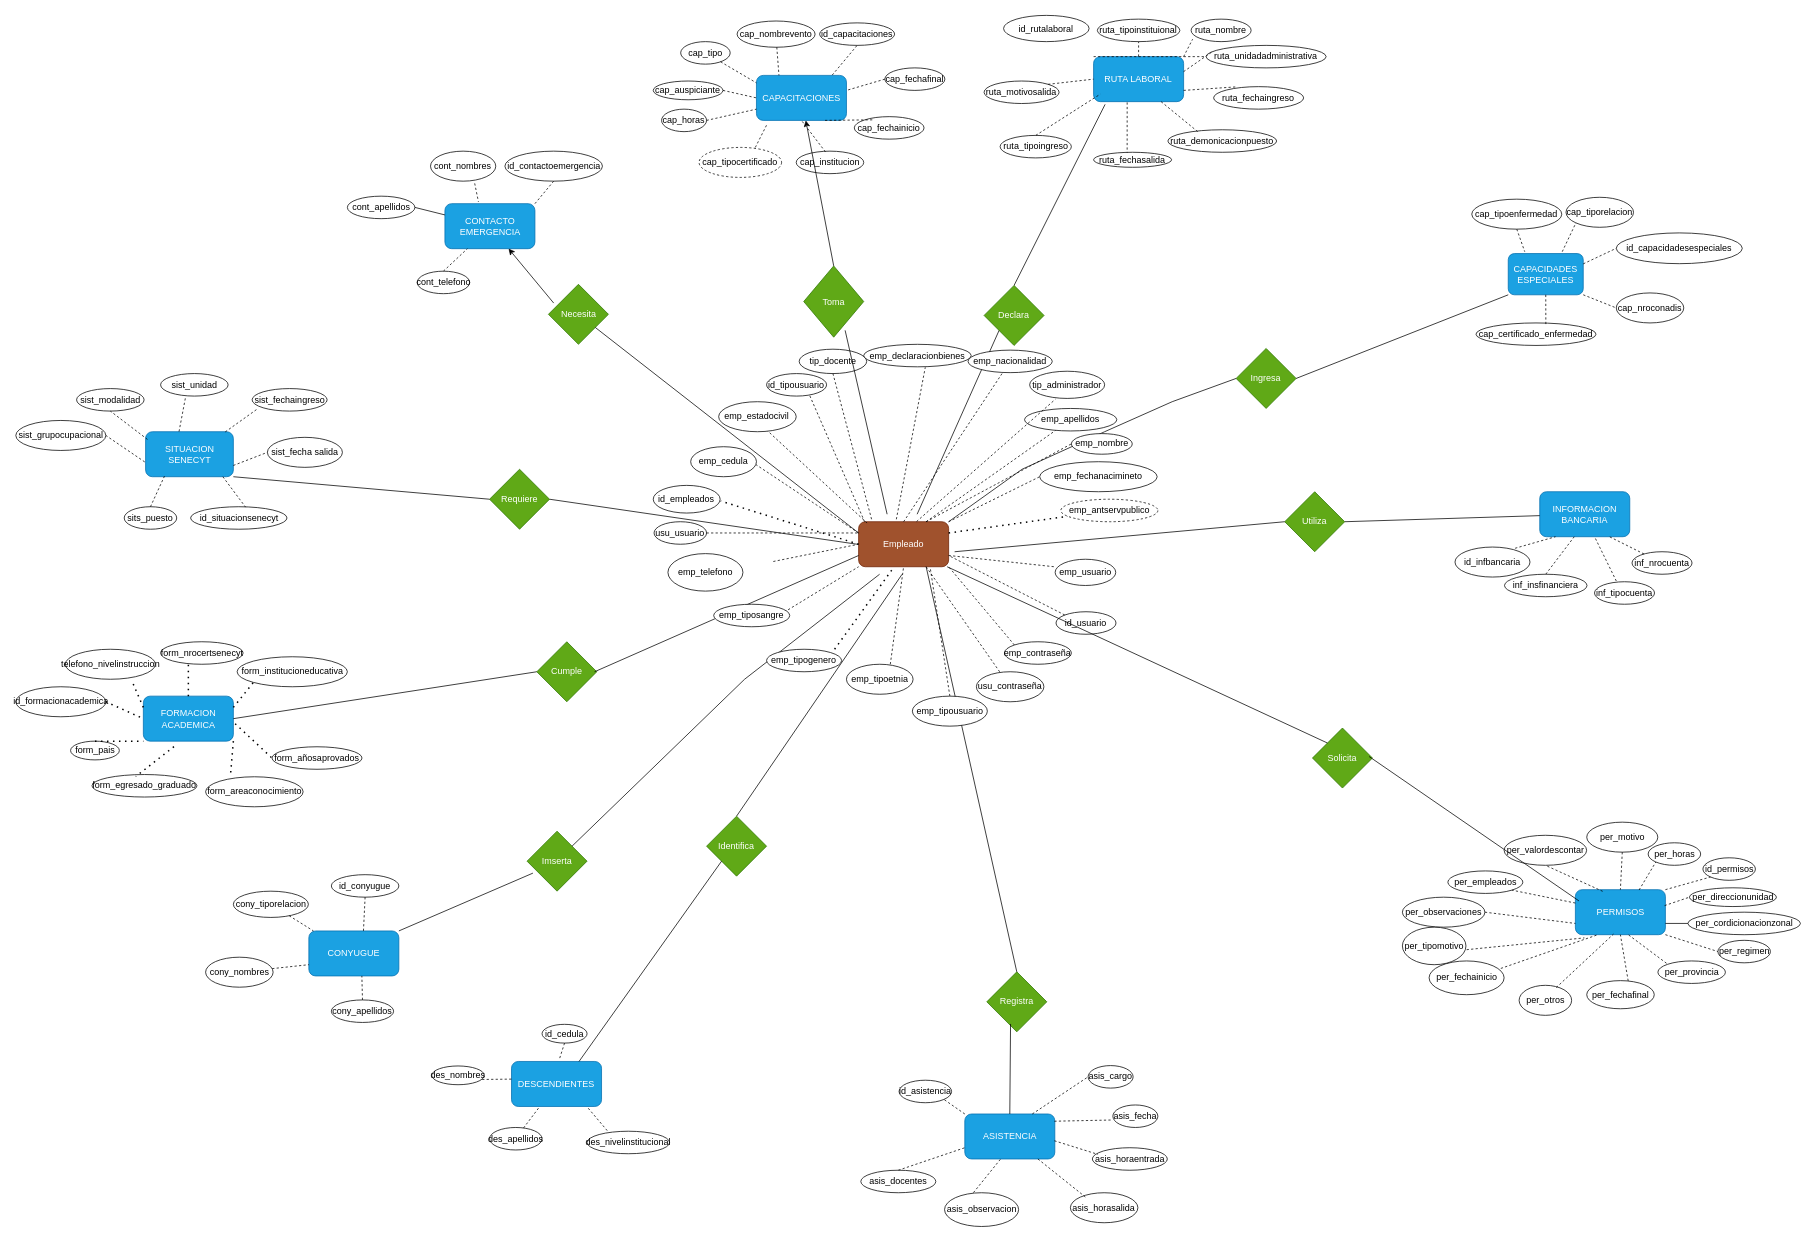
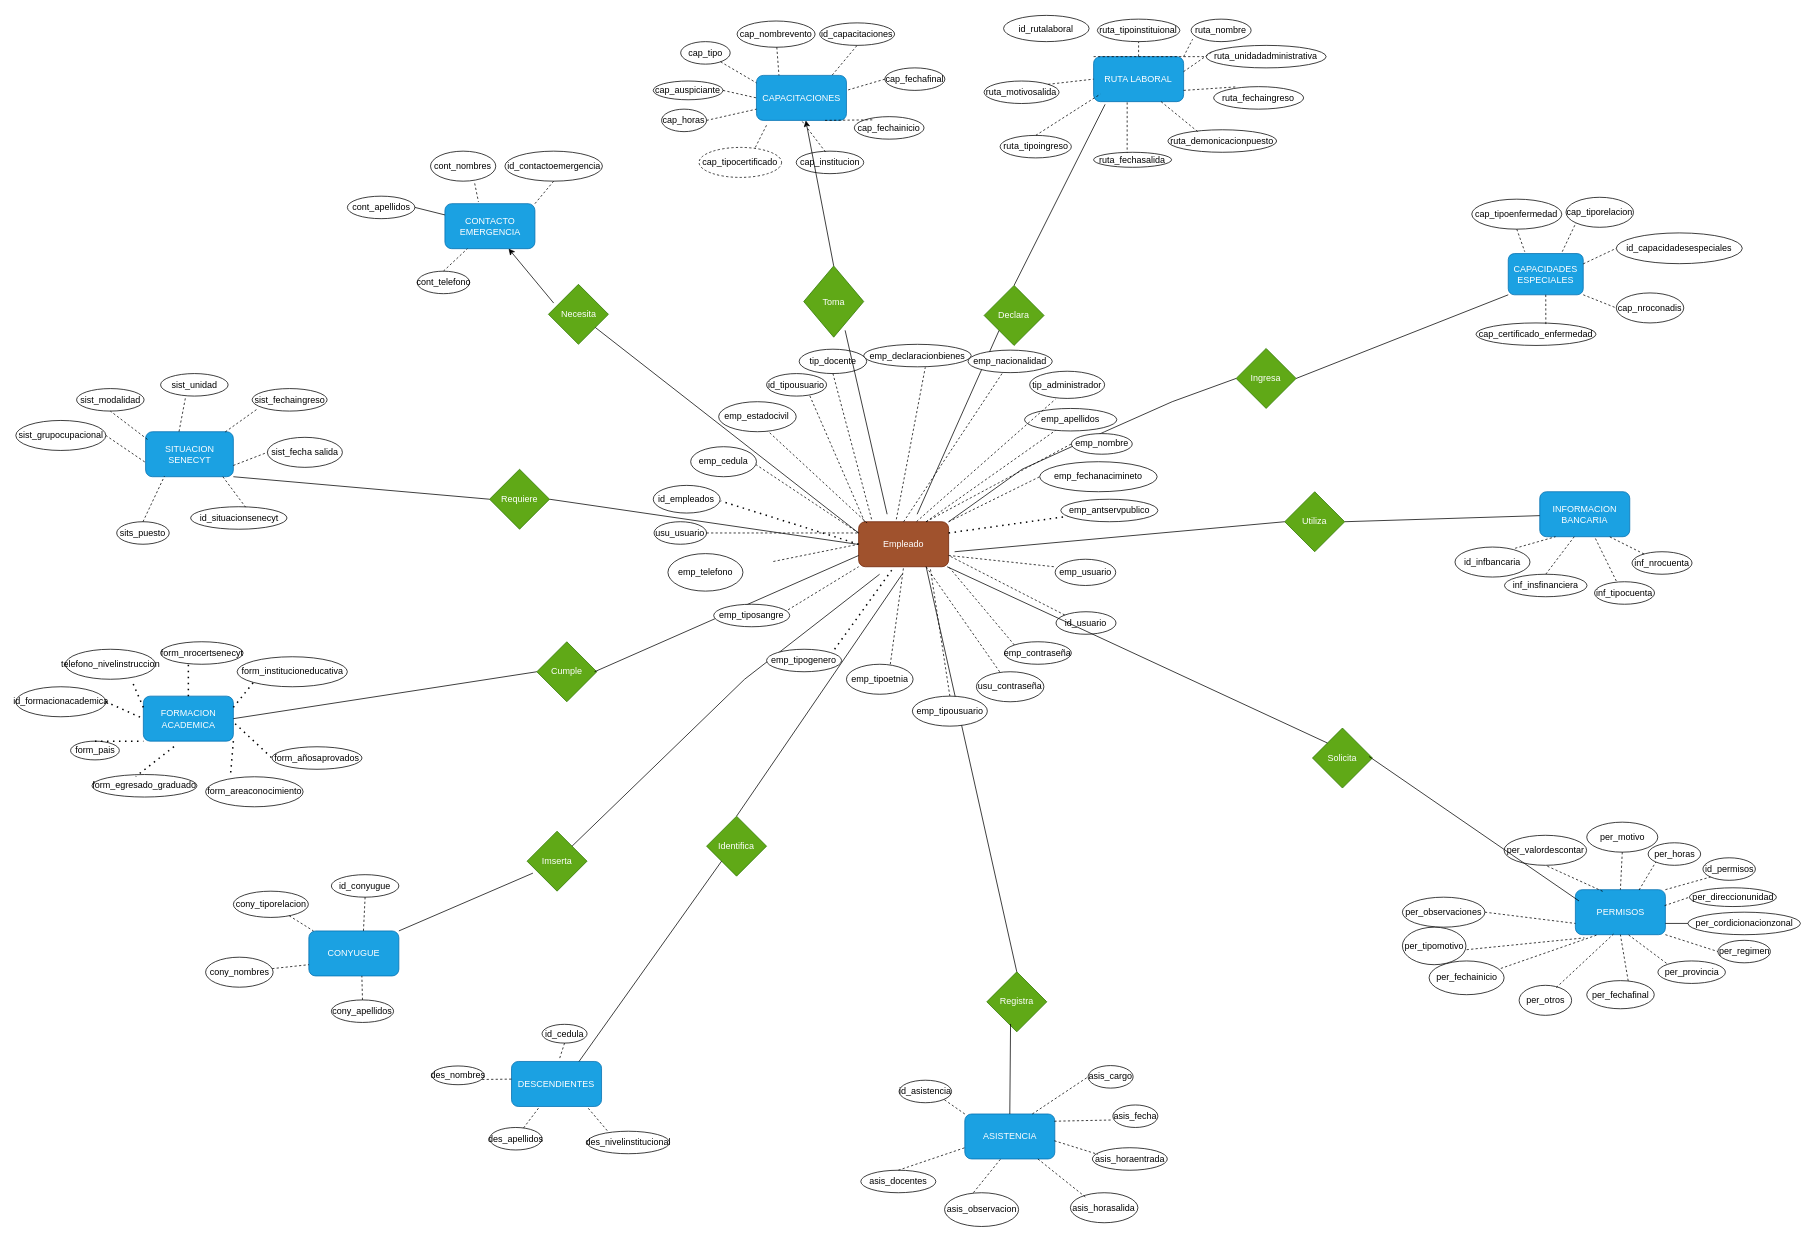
node "emp_antservpublico": style dashed -> solid
node "sits_puesto": moved (150, 518) -> (143, 533)
node "per_empleados": removed
edge "per_empleados" -- "PERMISOS": removed
